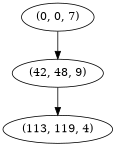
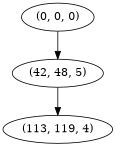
node "(0, 0, 7)": label "(0, 0, 7)" -> "(0, 0, 0)"
node "(42, 48, 9)": label "(42, 48, 9)" -> "(42, 48, 5)"
